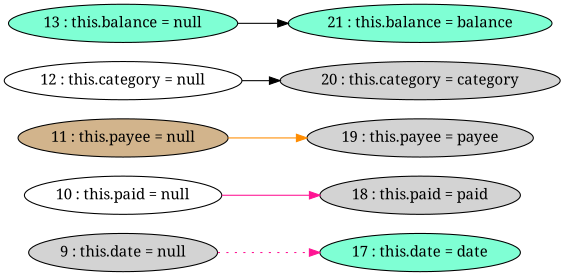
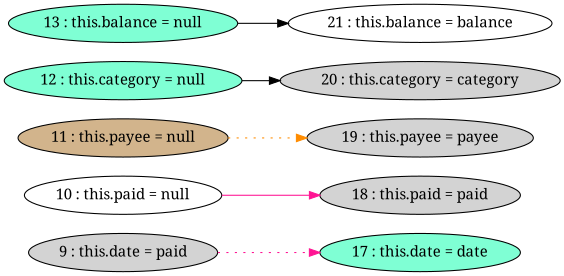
node "21 : this.balance = balance": fillcolor aquamarine -> white
node "12 : this.category = null": fillcolor white -> aquamarine
edge "11 : this.payee = null" -> "19 : this.payee = payee": style solid -> dotted
node "9 : this.date = null": label "9 : this.date = null" -> "9 : this.date = paid"
